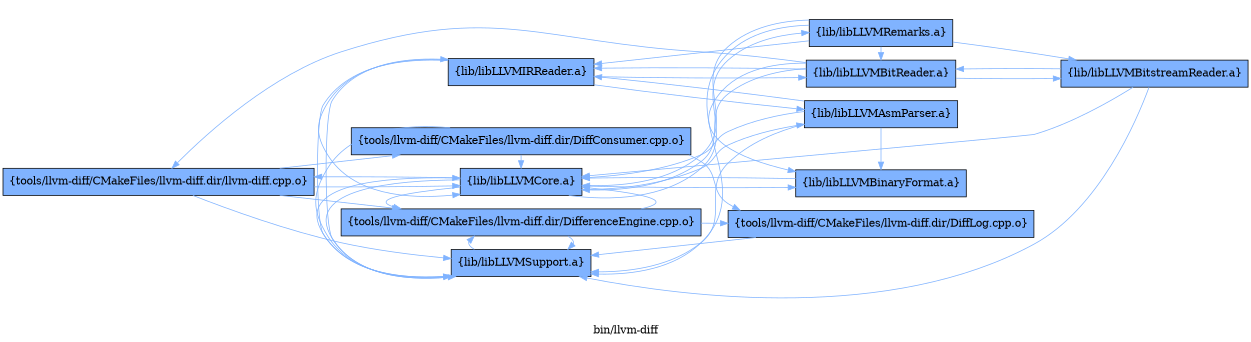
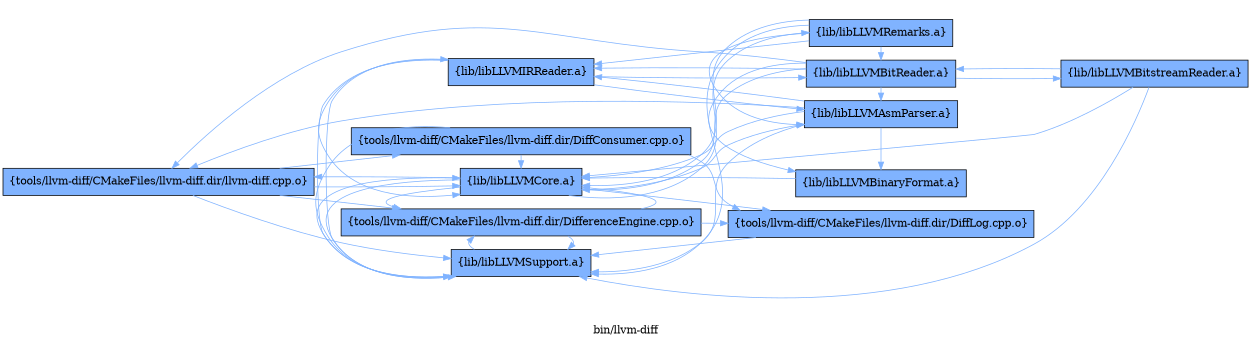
edge "{lib/libLLVMRemarks.a}" -> "{lib/libLLVMBitstreamReader.a}": now "{lib/libLLVMRemarks.a}" -> "{lib/libLLVMAsmParser.a}"
edge "{lib/libLLVMBitReader.a}" -> "{lib/libLLVMAsmParser.a}": added
edge "{lib/libLLVMAsmParser.a}" -> "{tools/llvm-diff/CMakeFiles/llvm-diff.dir/llvm-diff.cpp.o}": added
edge "{lib/libLLVMCore.a}" -> "{lib/libLLVMBinaryFormat.a}": now "{lib/libLLVMCore.a}" -> "{tools/llvm-diff/CMakeFiles/llvm-diff.dir/DiffLog.cpp.o}"
